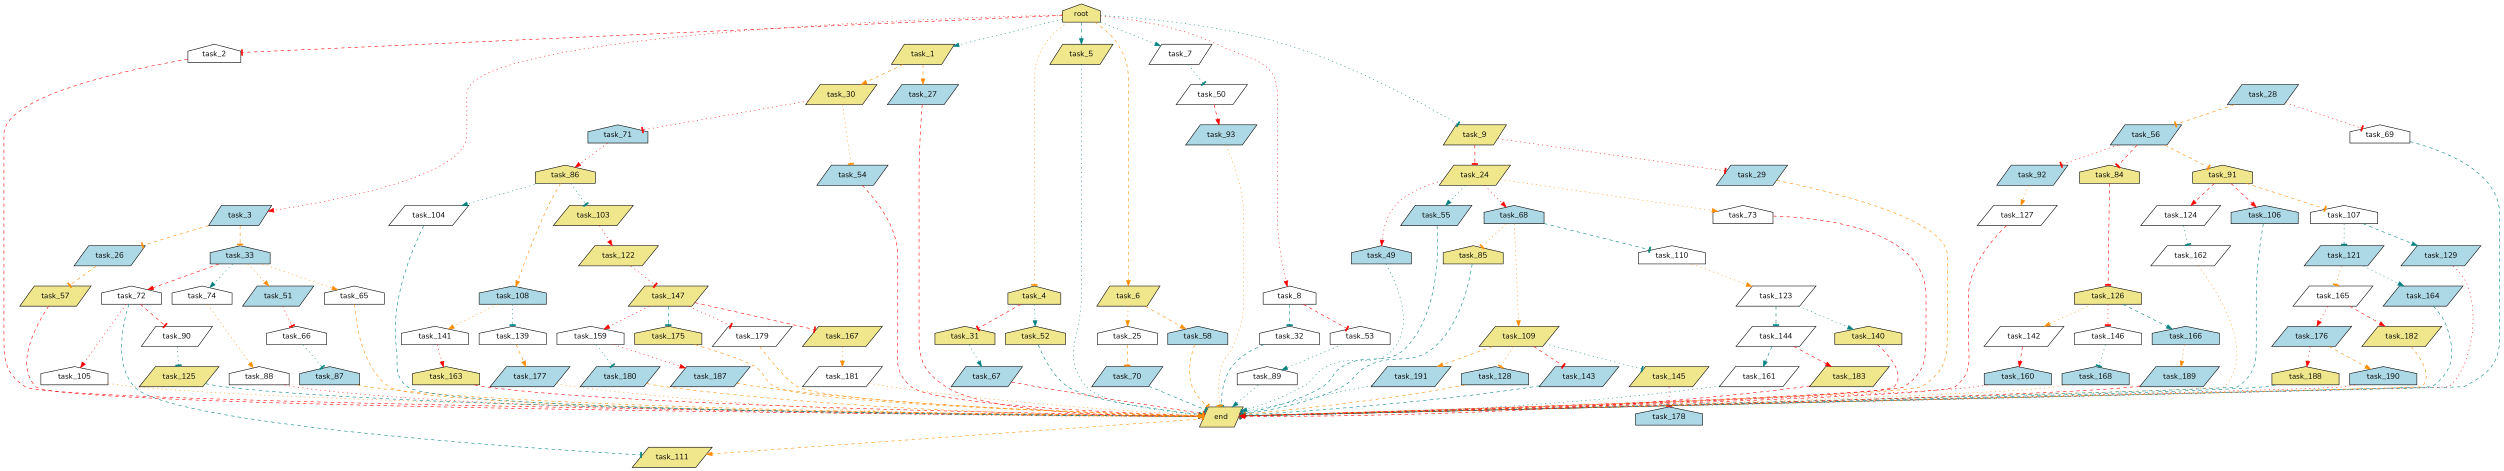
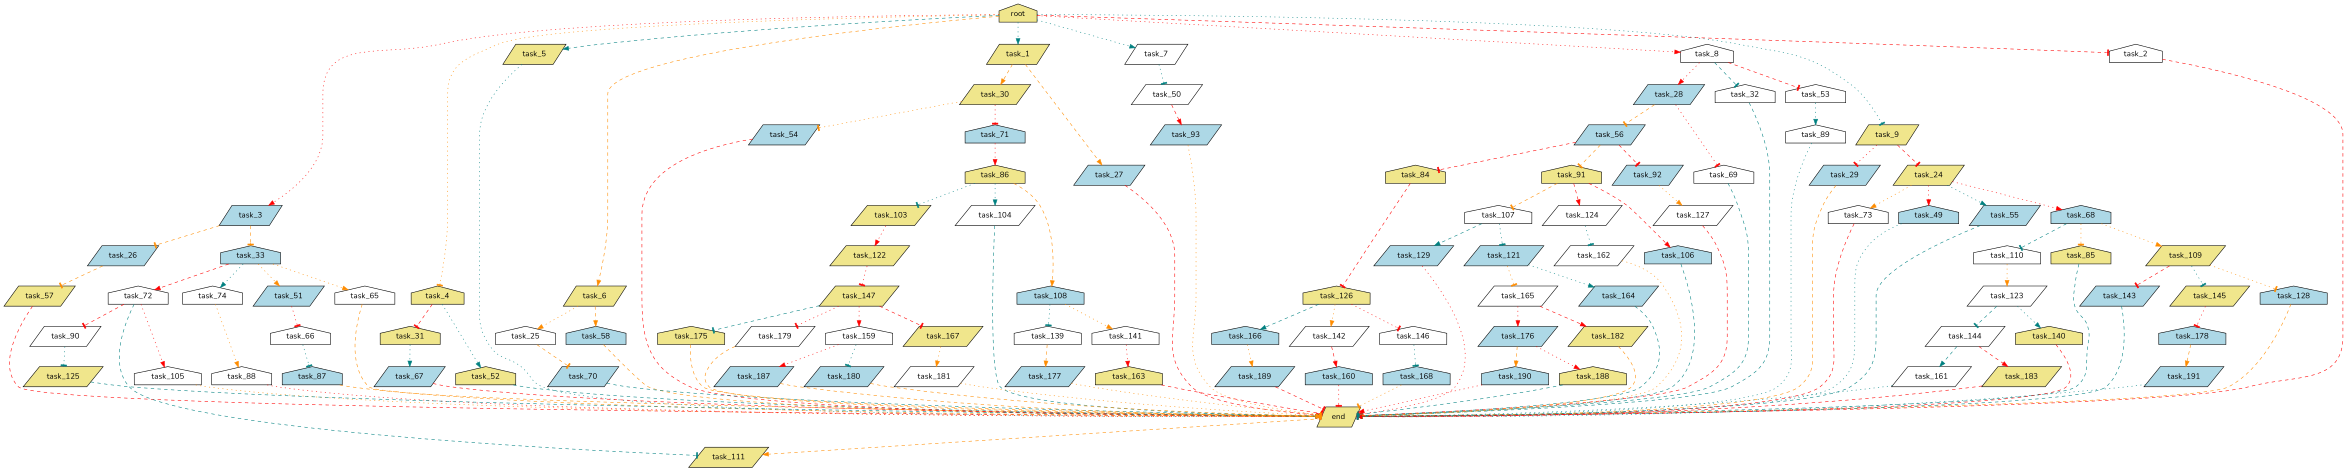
edge "task_8" -> "task_28": added
edge "task_56" -> "task_92": style dotted -> dashed
edge "task_109" -> "task_191": now "task_178" -> "task_191"
